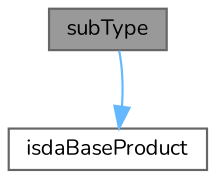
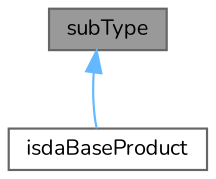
edge "subType" -> "isdaBaseProduct": reversed
